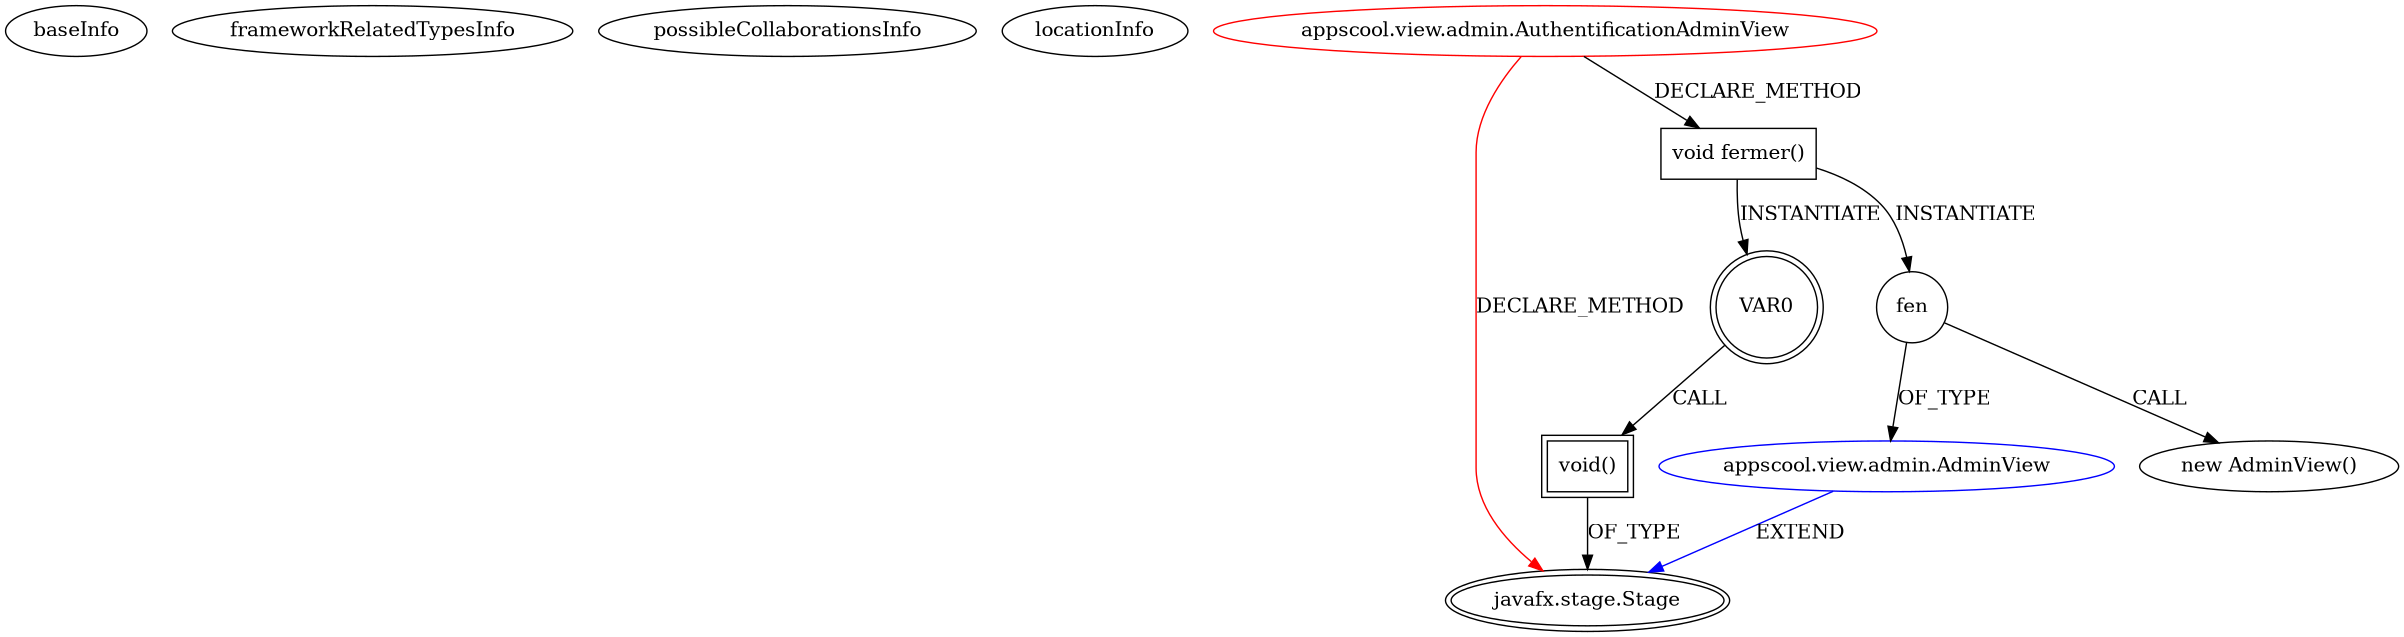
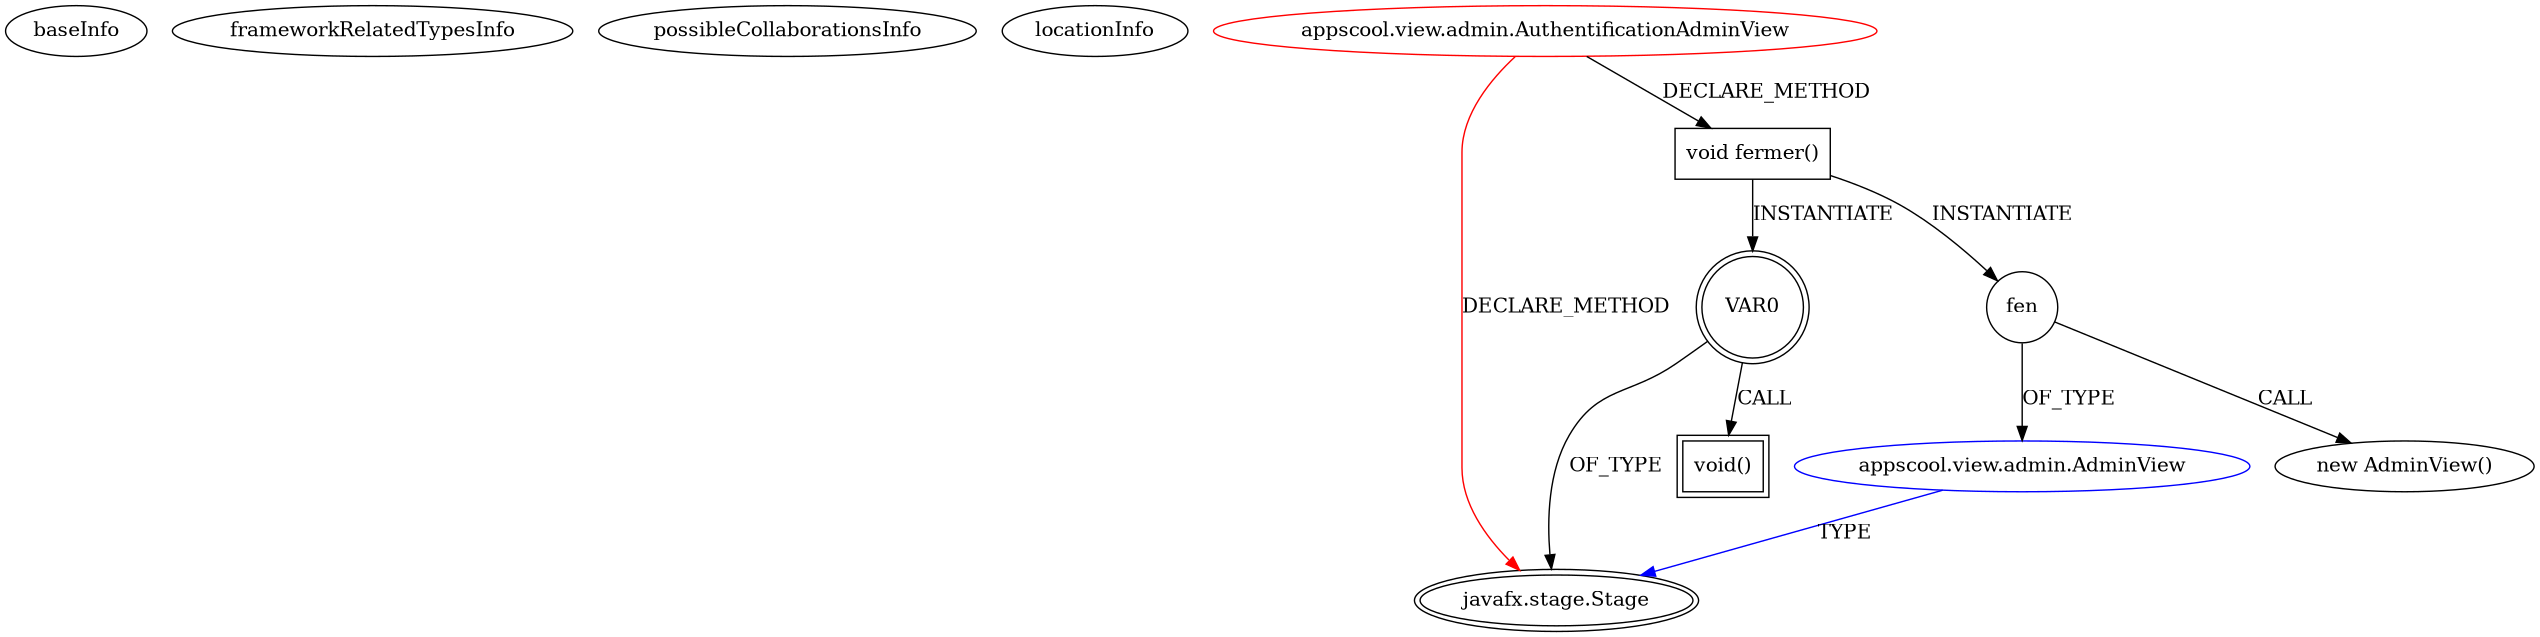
edge "void()" -> "javafx.stage.Stage": now "VAR0" -> "javafx.stage.Stage"
edge "appscool.view.admin.AdminView" -> "javafx.stage.Stage": label "EXTEND" -> "TYPE"
